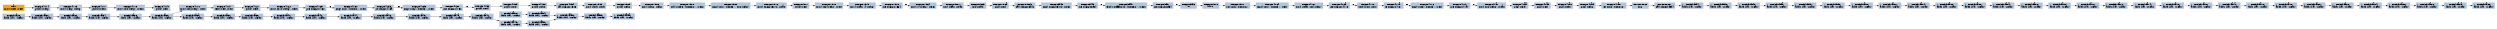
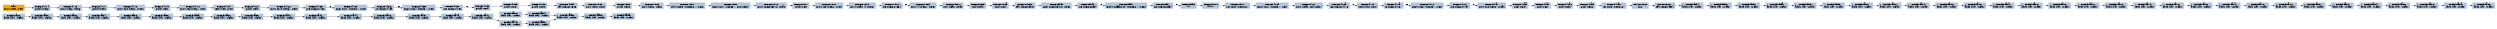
edge "0x63d7fa38 addb %al, (%eax)" -> "0x6c20411c movl 0xc(%ebp), %esi": now "0x6c20411b pushl %esi" -> "0x6c20411c movl 0xc(%ebp), %esi"
